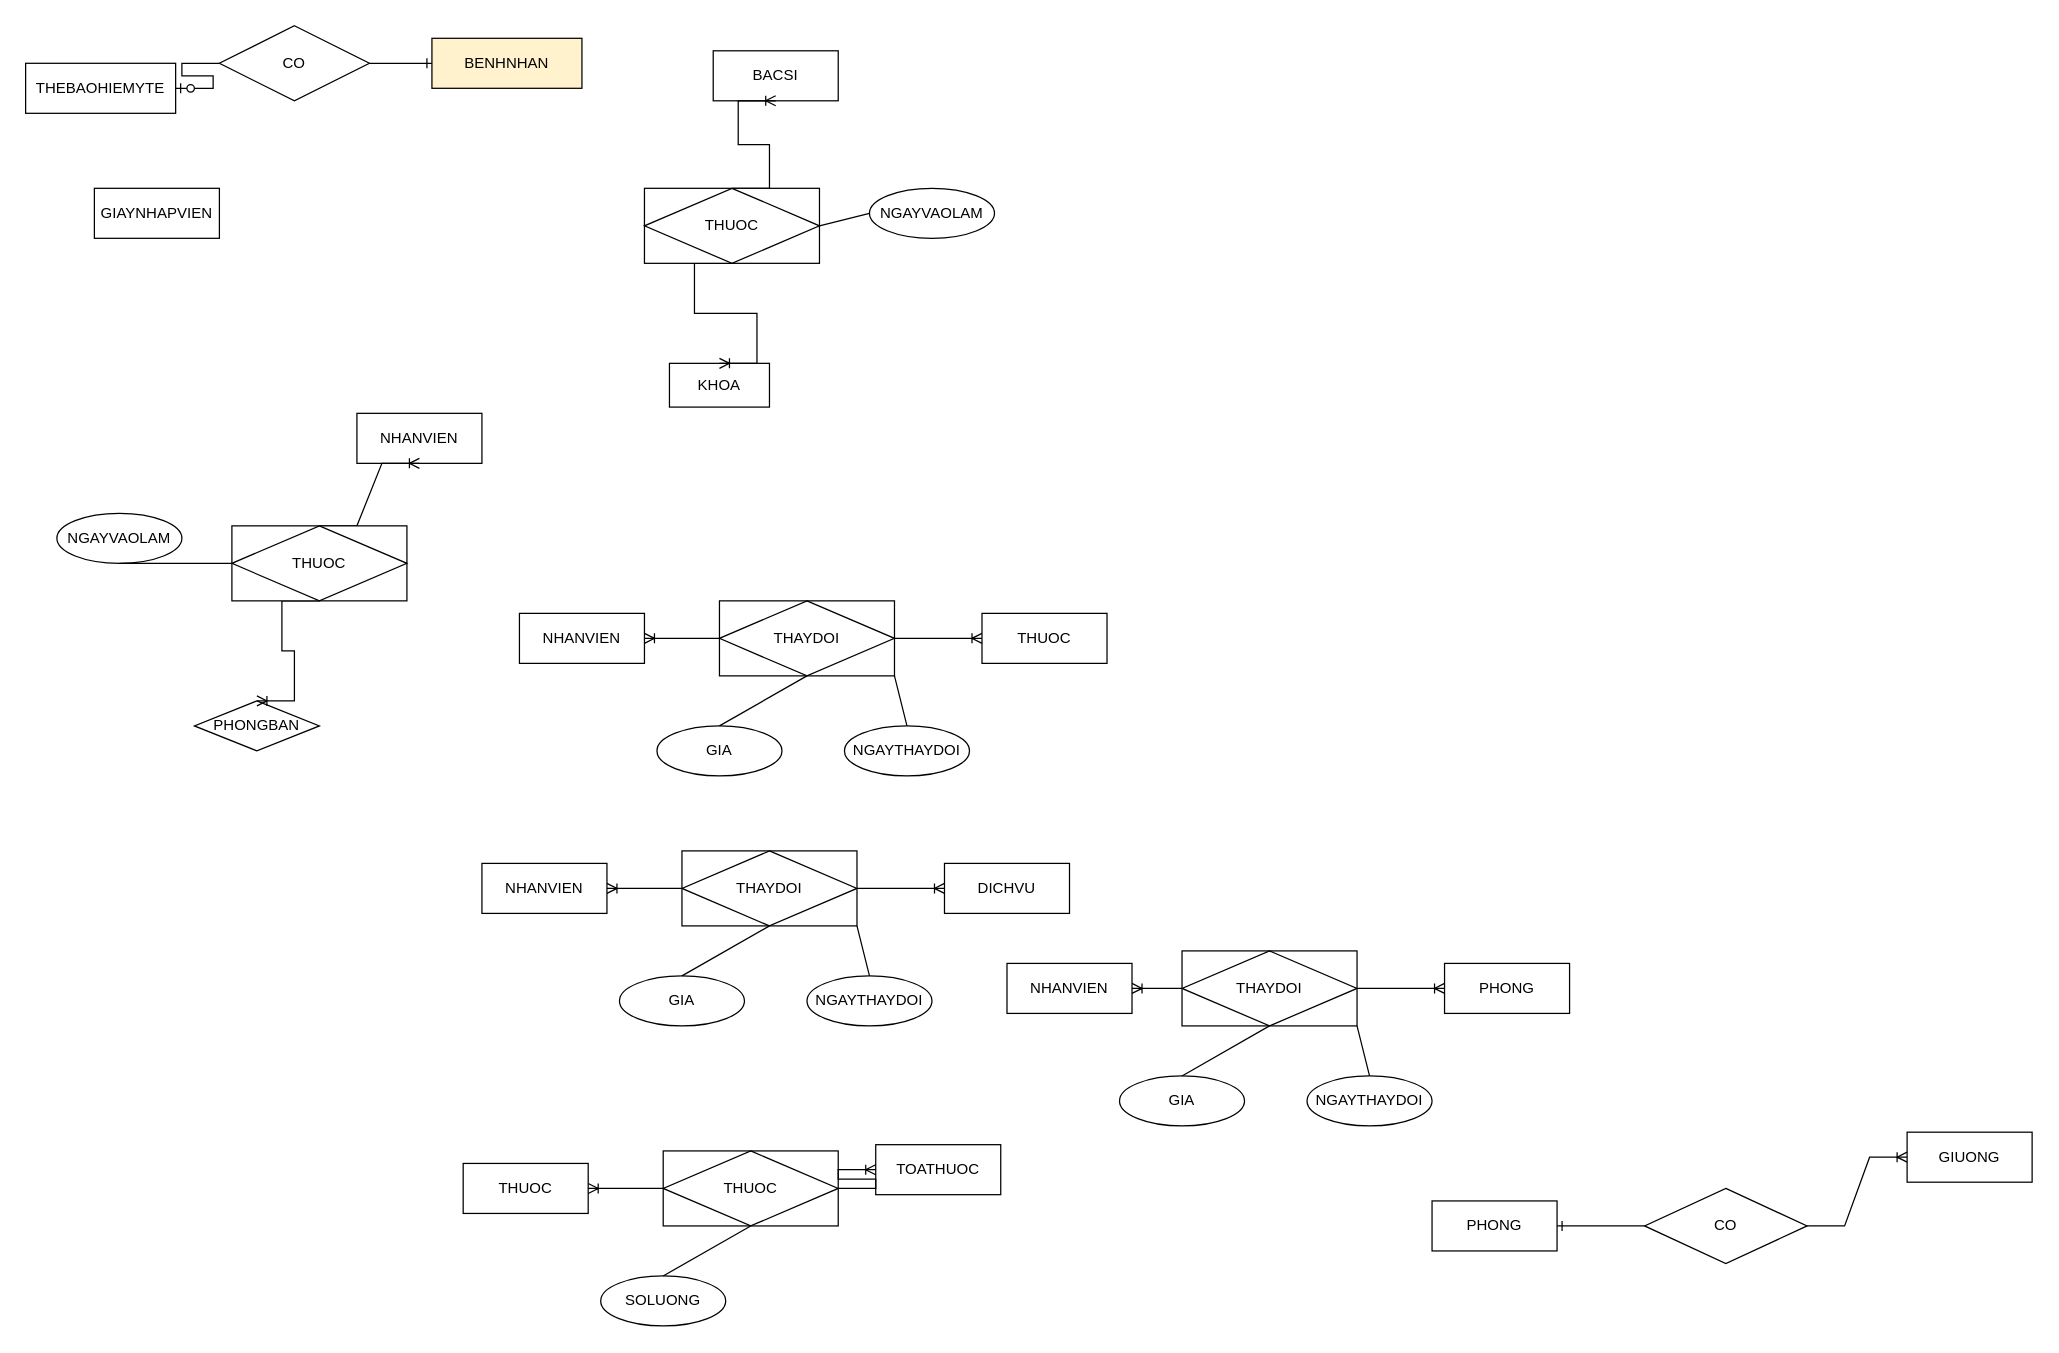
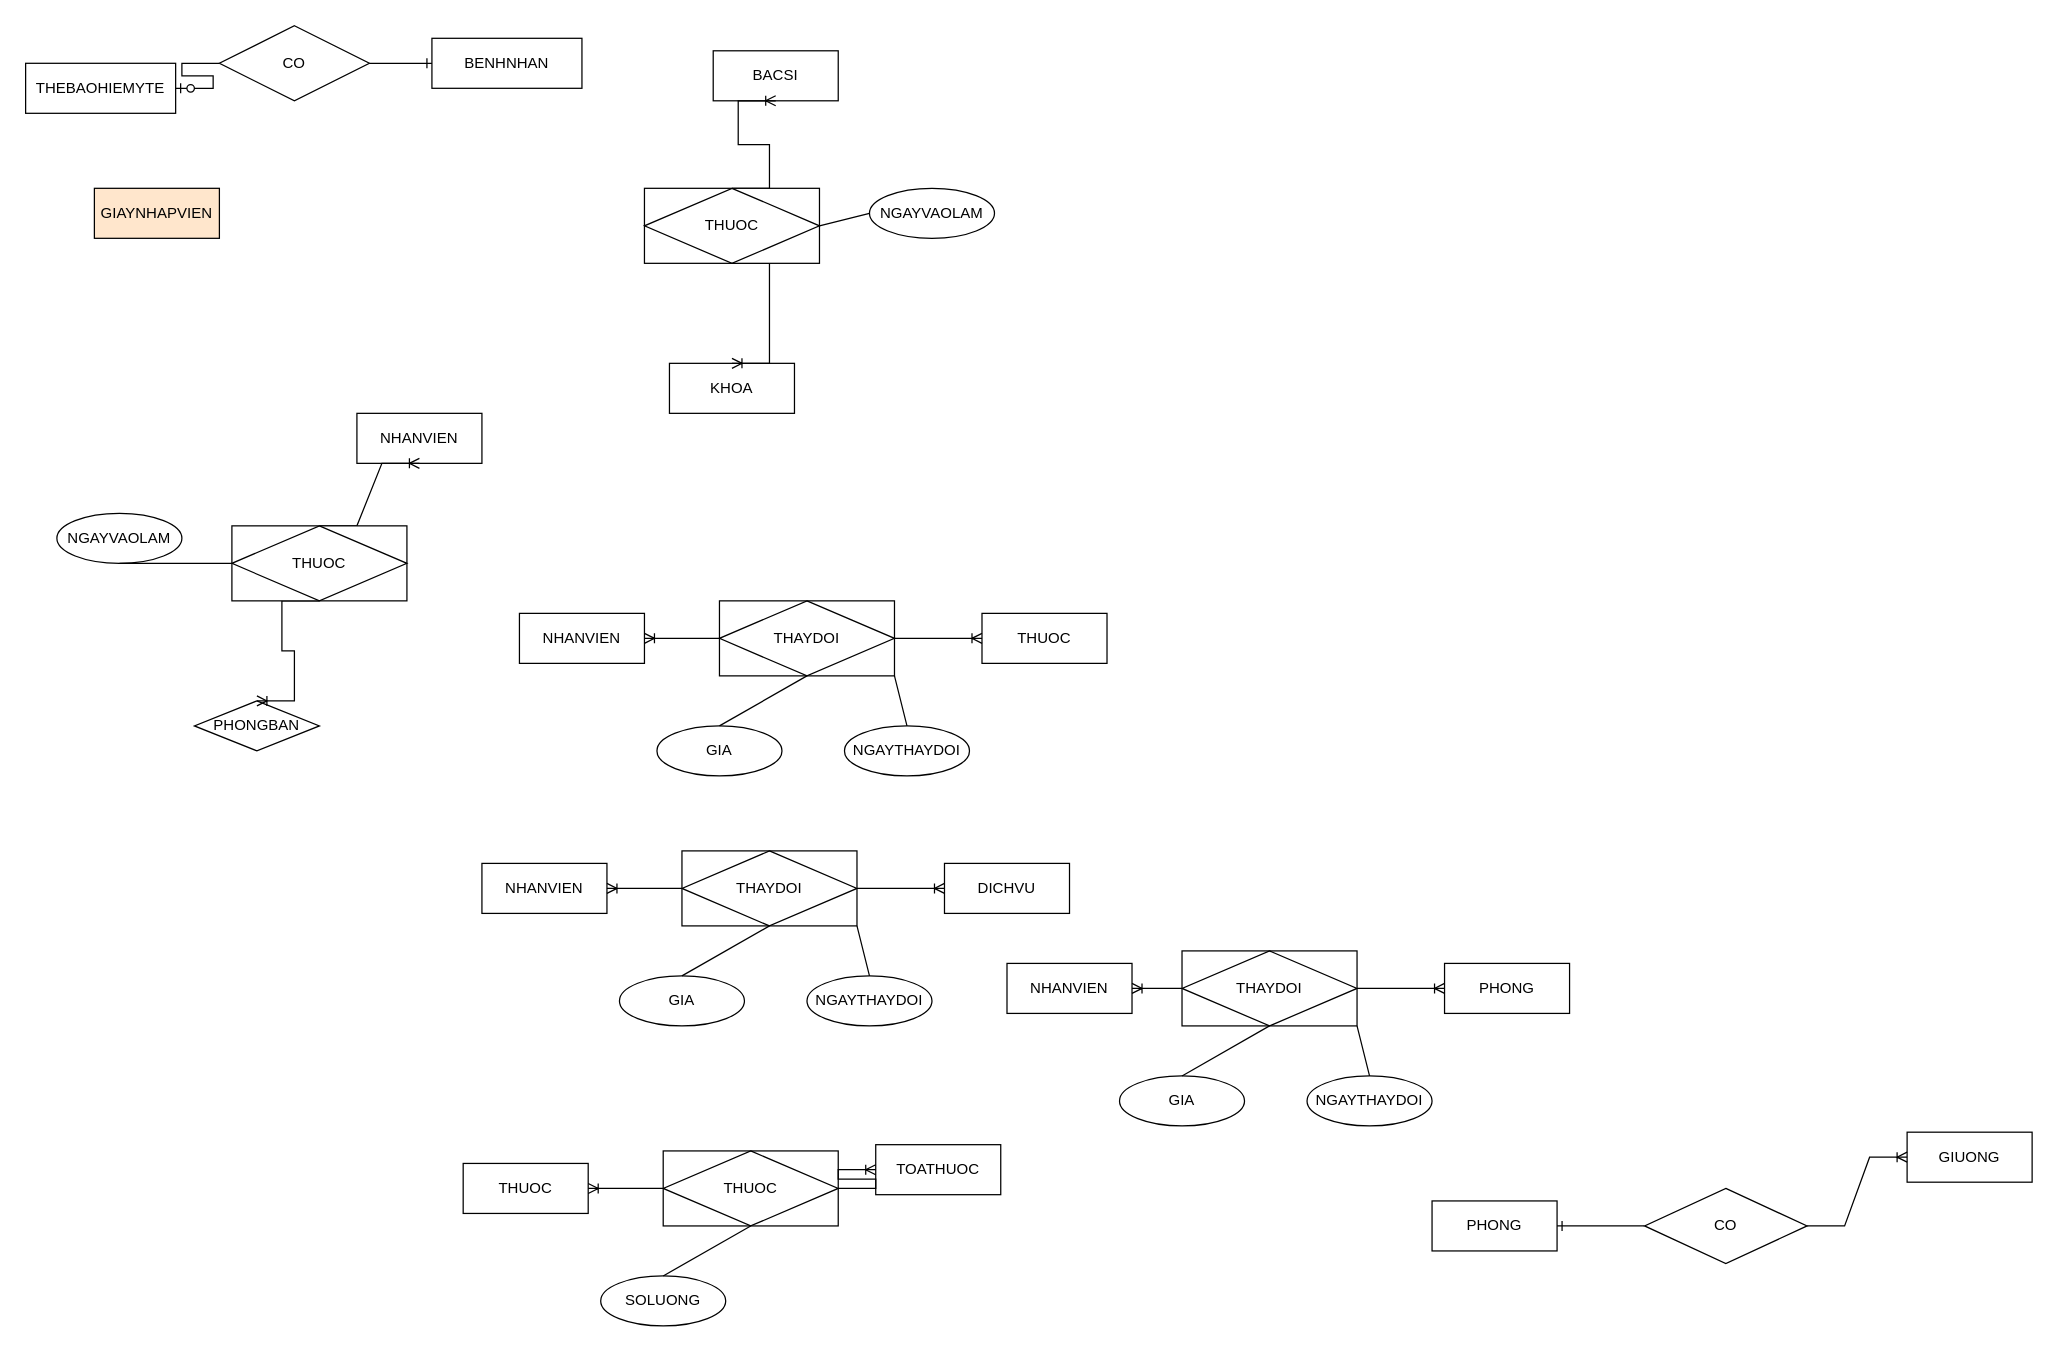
node "BENHNHAN": fillcolor #fff2cc -> #ffffff
node "GIAYNHAPVIEN": fillcolor #ffffff -> #ffe6cc
node "KHOA": size 100x44 -> 125x50
